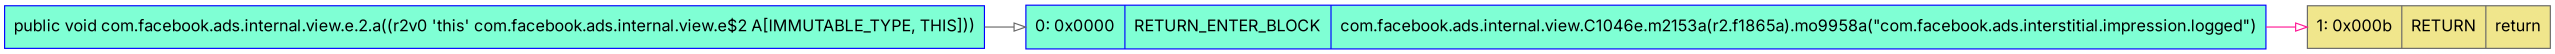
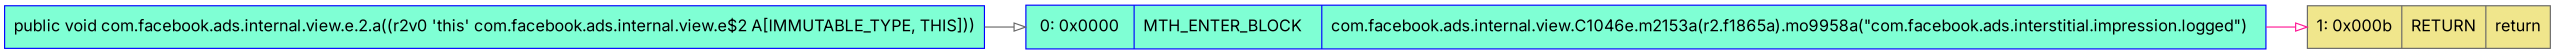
node "0: 0x0000": text "RETURN_ENTER_BLOCK" -> "MTH_ENTER_BLOCK"
